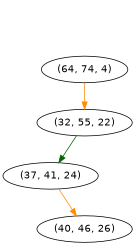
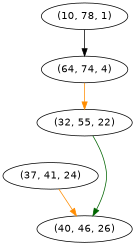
node "(10, 78, 1)": added
edge "(32, 55, 22)" -> "(37, 41, 24)": now "(32, 55, 22)" -> "(40, 46, 26)"
